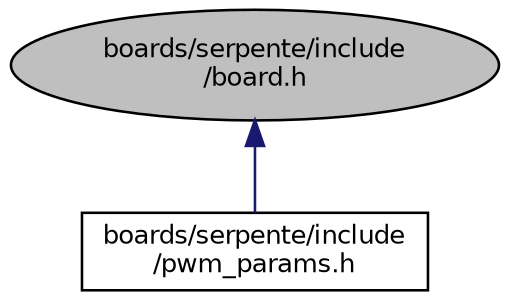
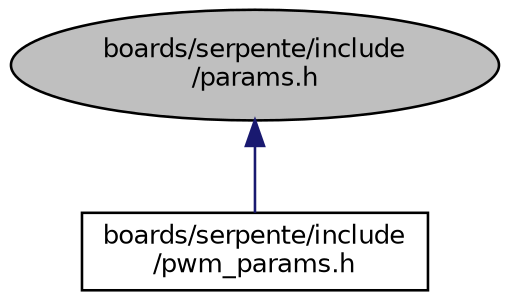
node "boards/serpente/include /board.h": label "boards/serpente/include /board.h" -> "boards/serpente/include /params.h"
